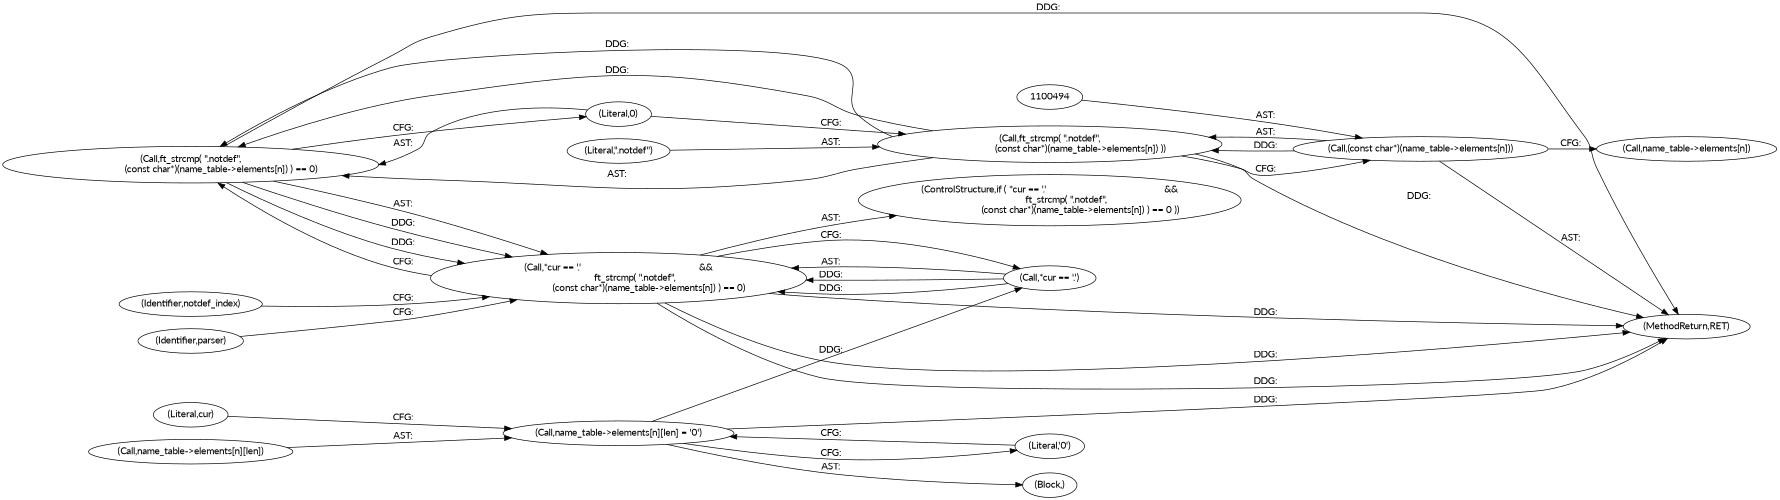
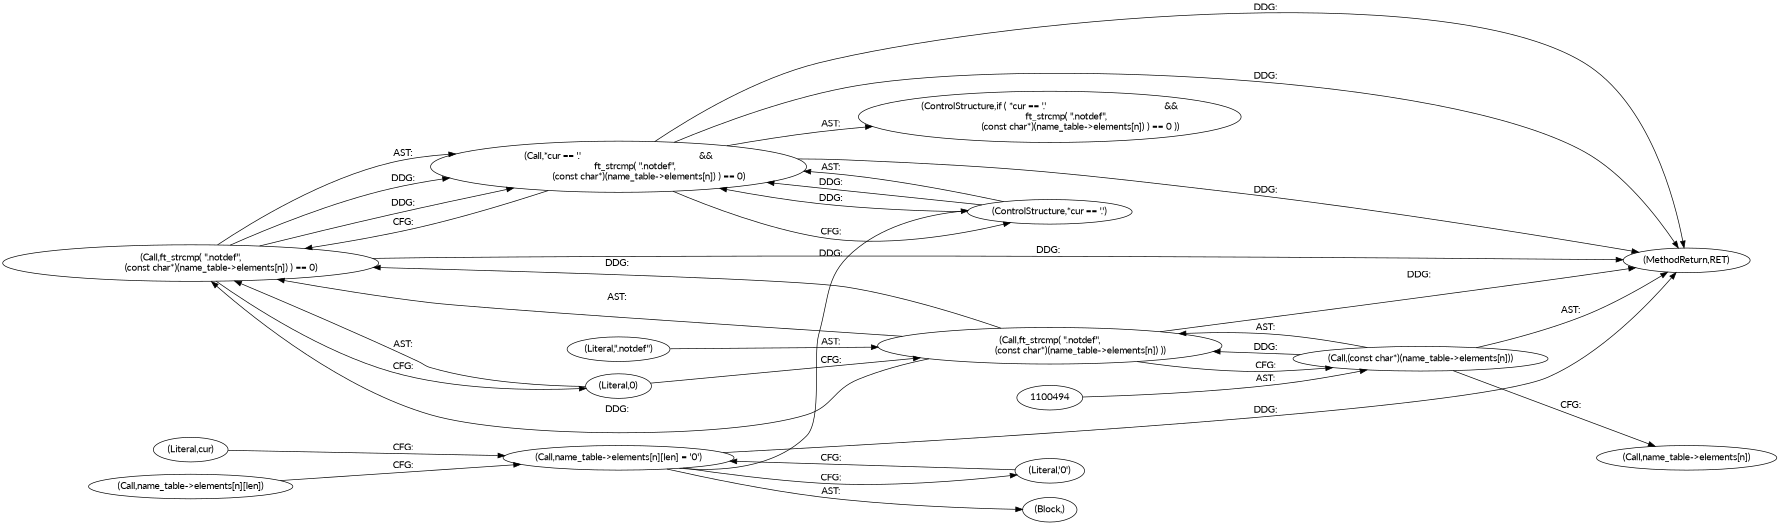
node "(Call,*cur == '.')": label "(Call,*cur == '.')" -> "(ControlStructure,*cur == '.')"
node "(Identifier,notdef_index)": removed
node "(Identifier,parser)": removed
edge "(Call,name_table->elements[n][len])" -> "(Call,name_table->elements[n][len] = '0')": label "AST: " -> "CFG: "
